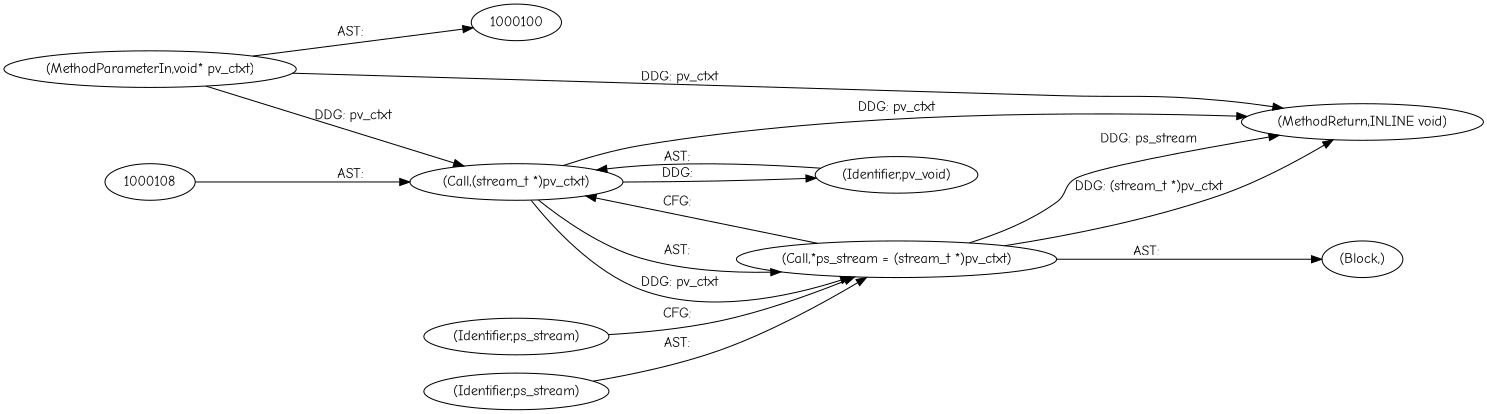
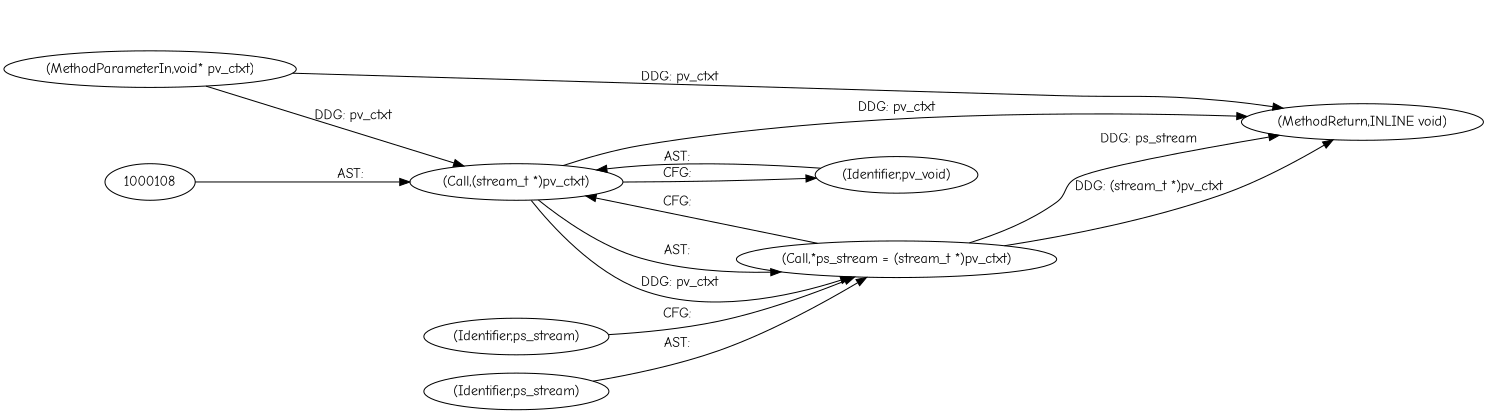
node "1000100": removed
edge "(Call,(stream_t *)pv_ctxt)" -> "(Identifier,pv_void)": label "DDG: " -> "CFG: "
node "(Block,)": removed
